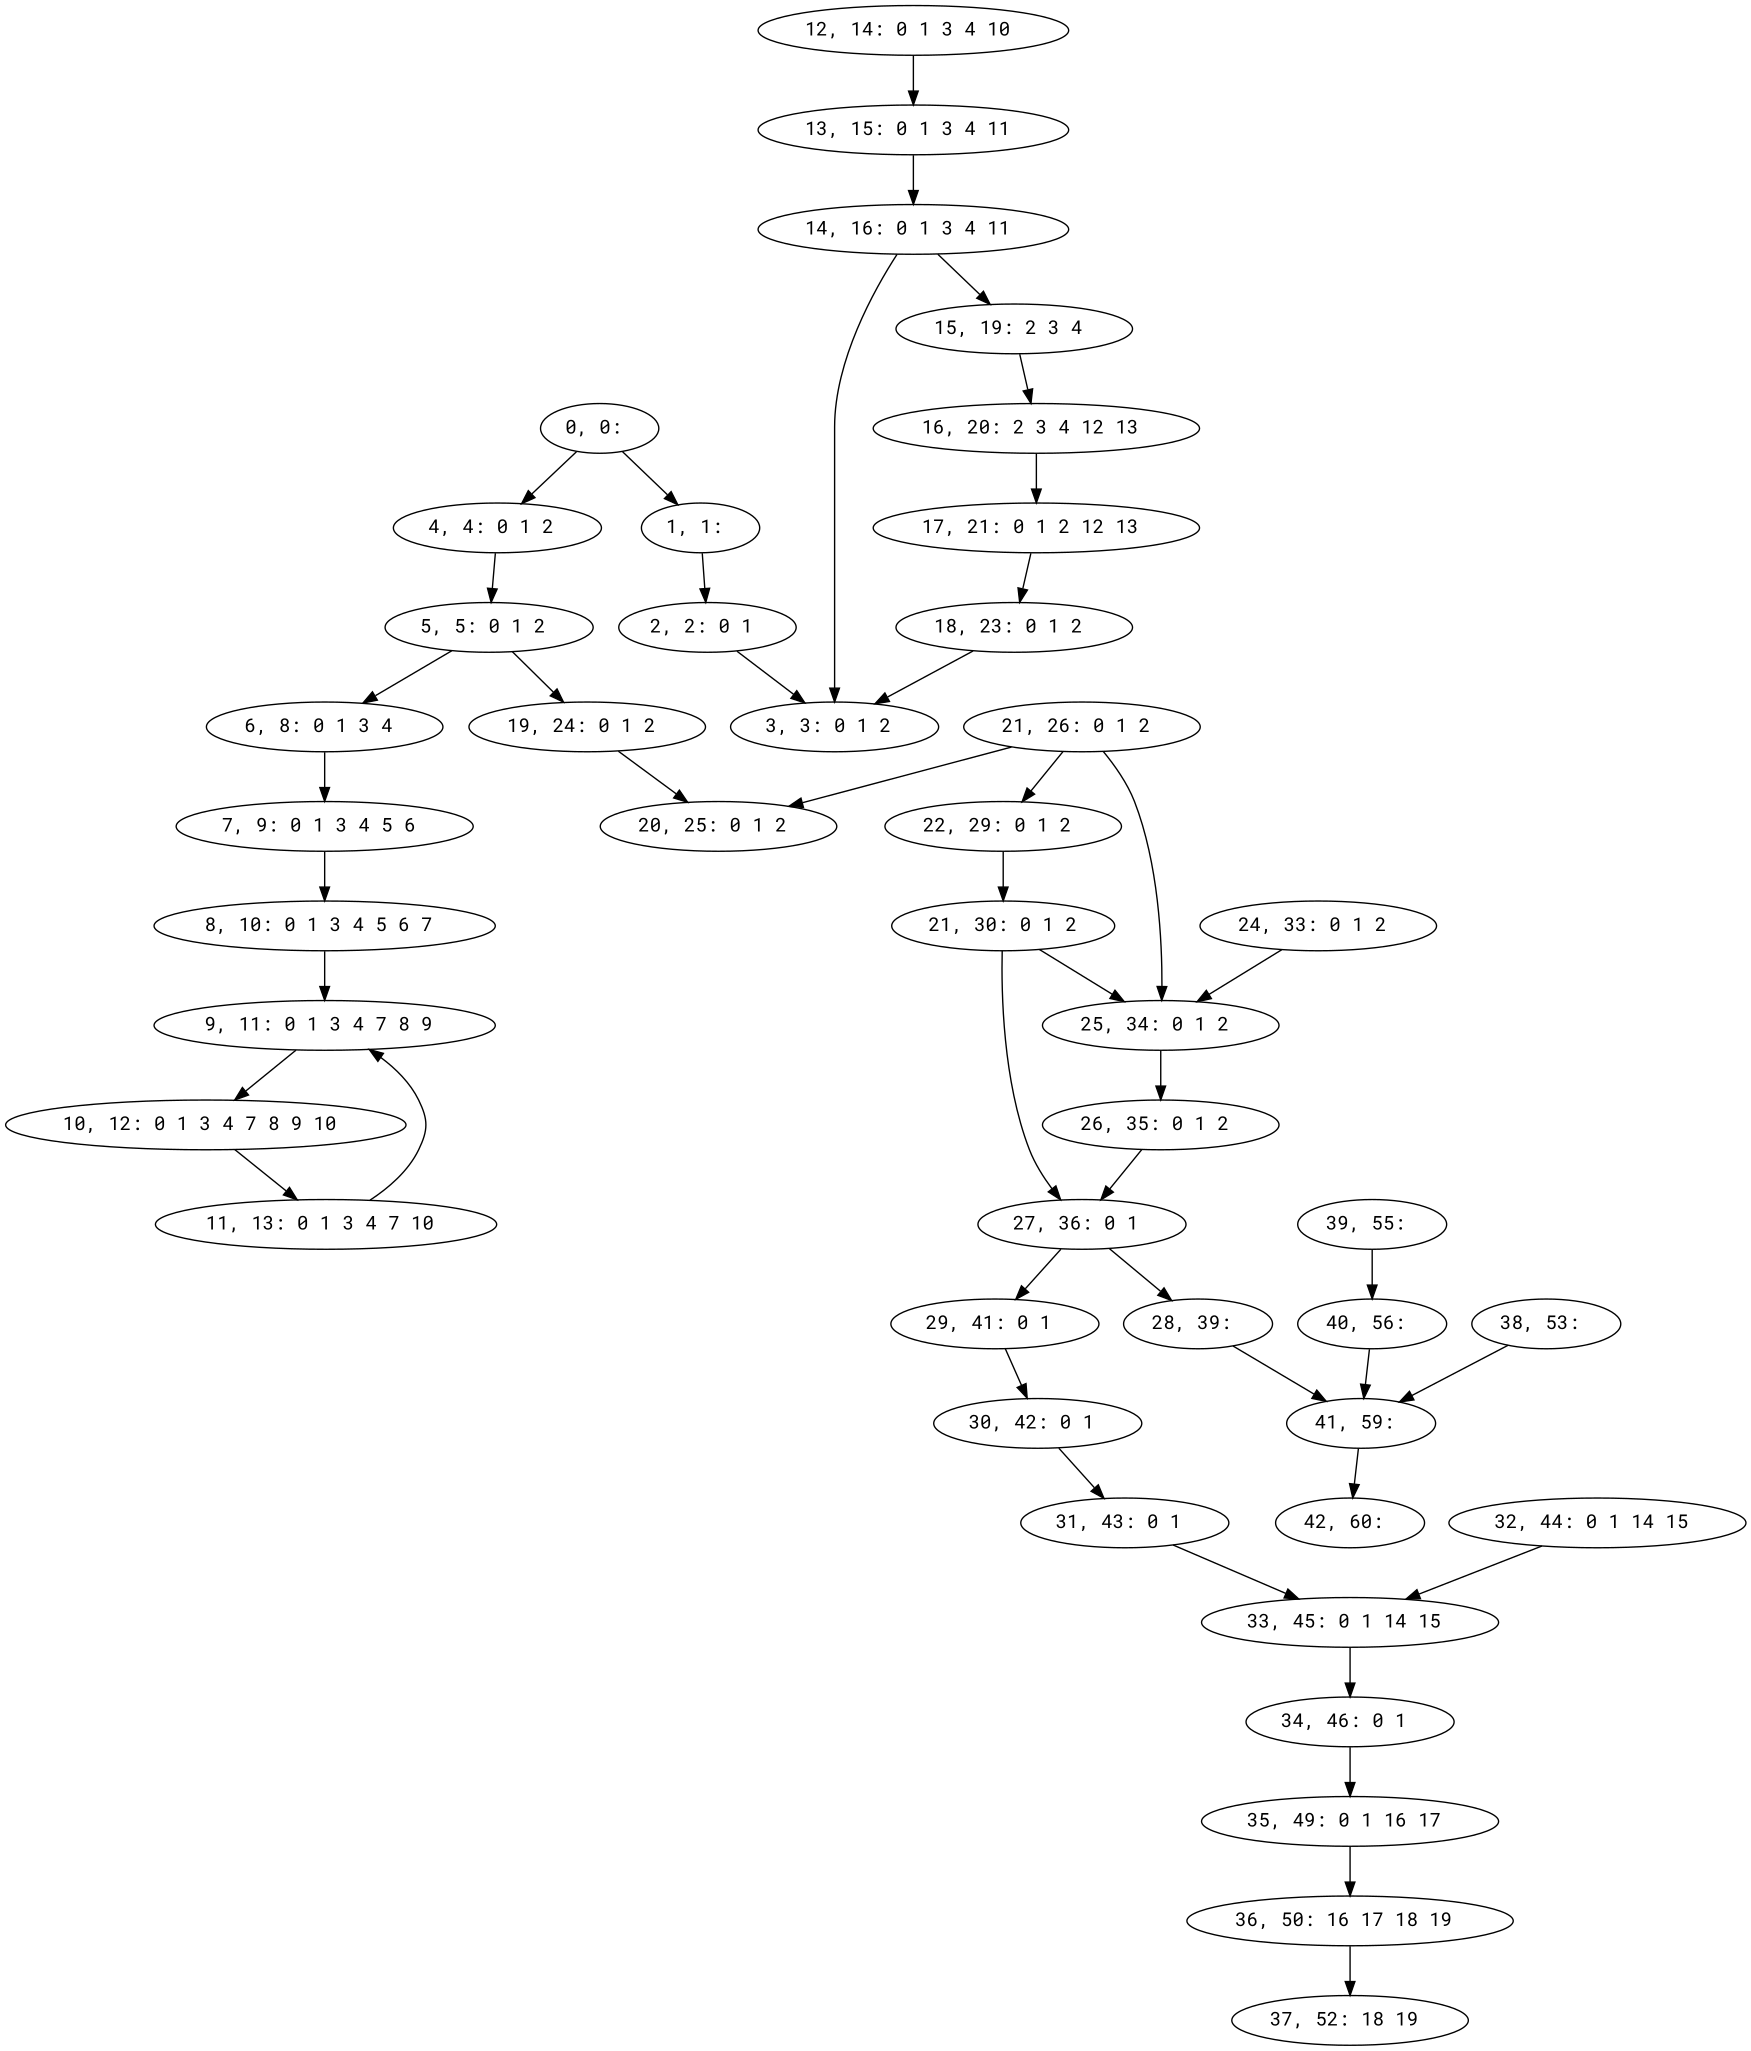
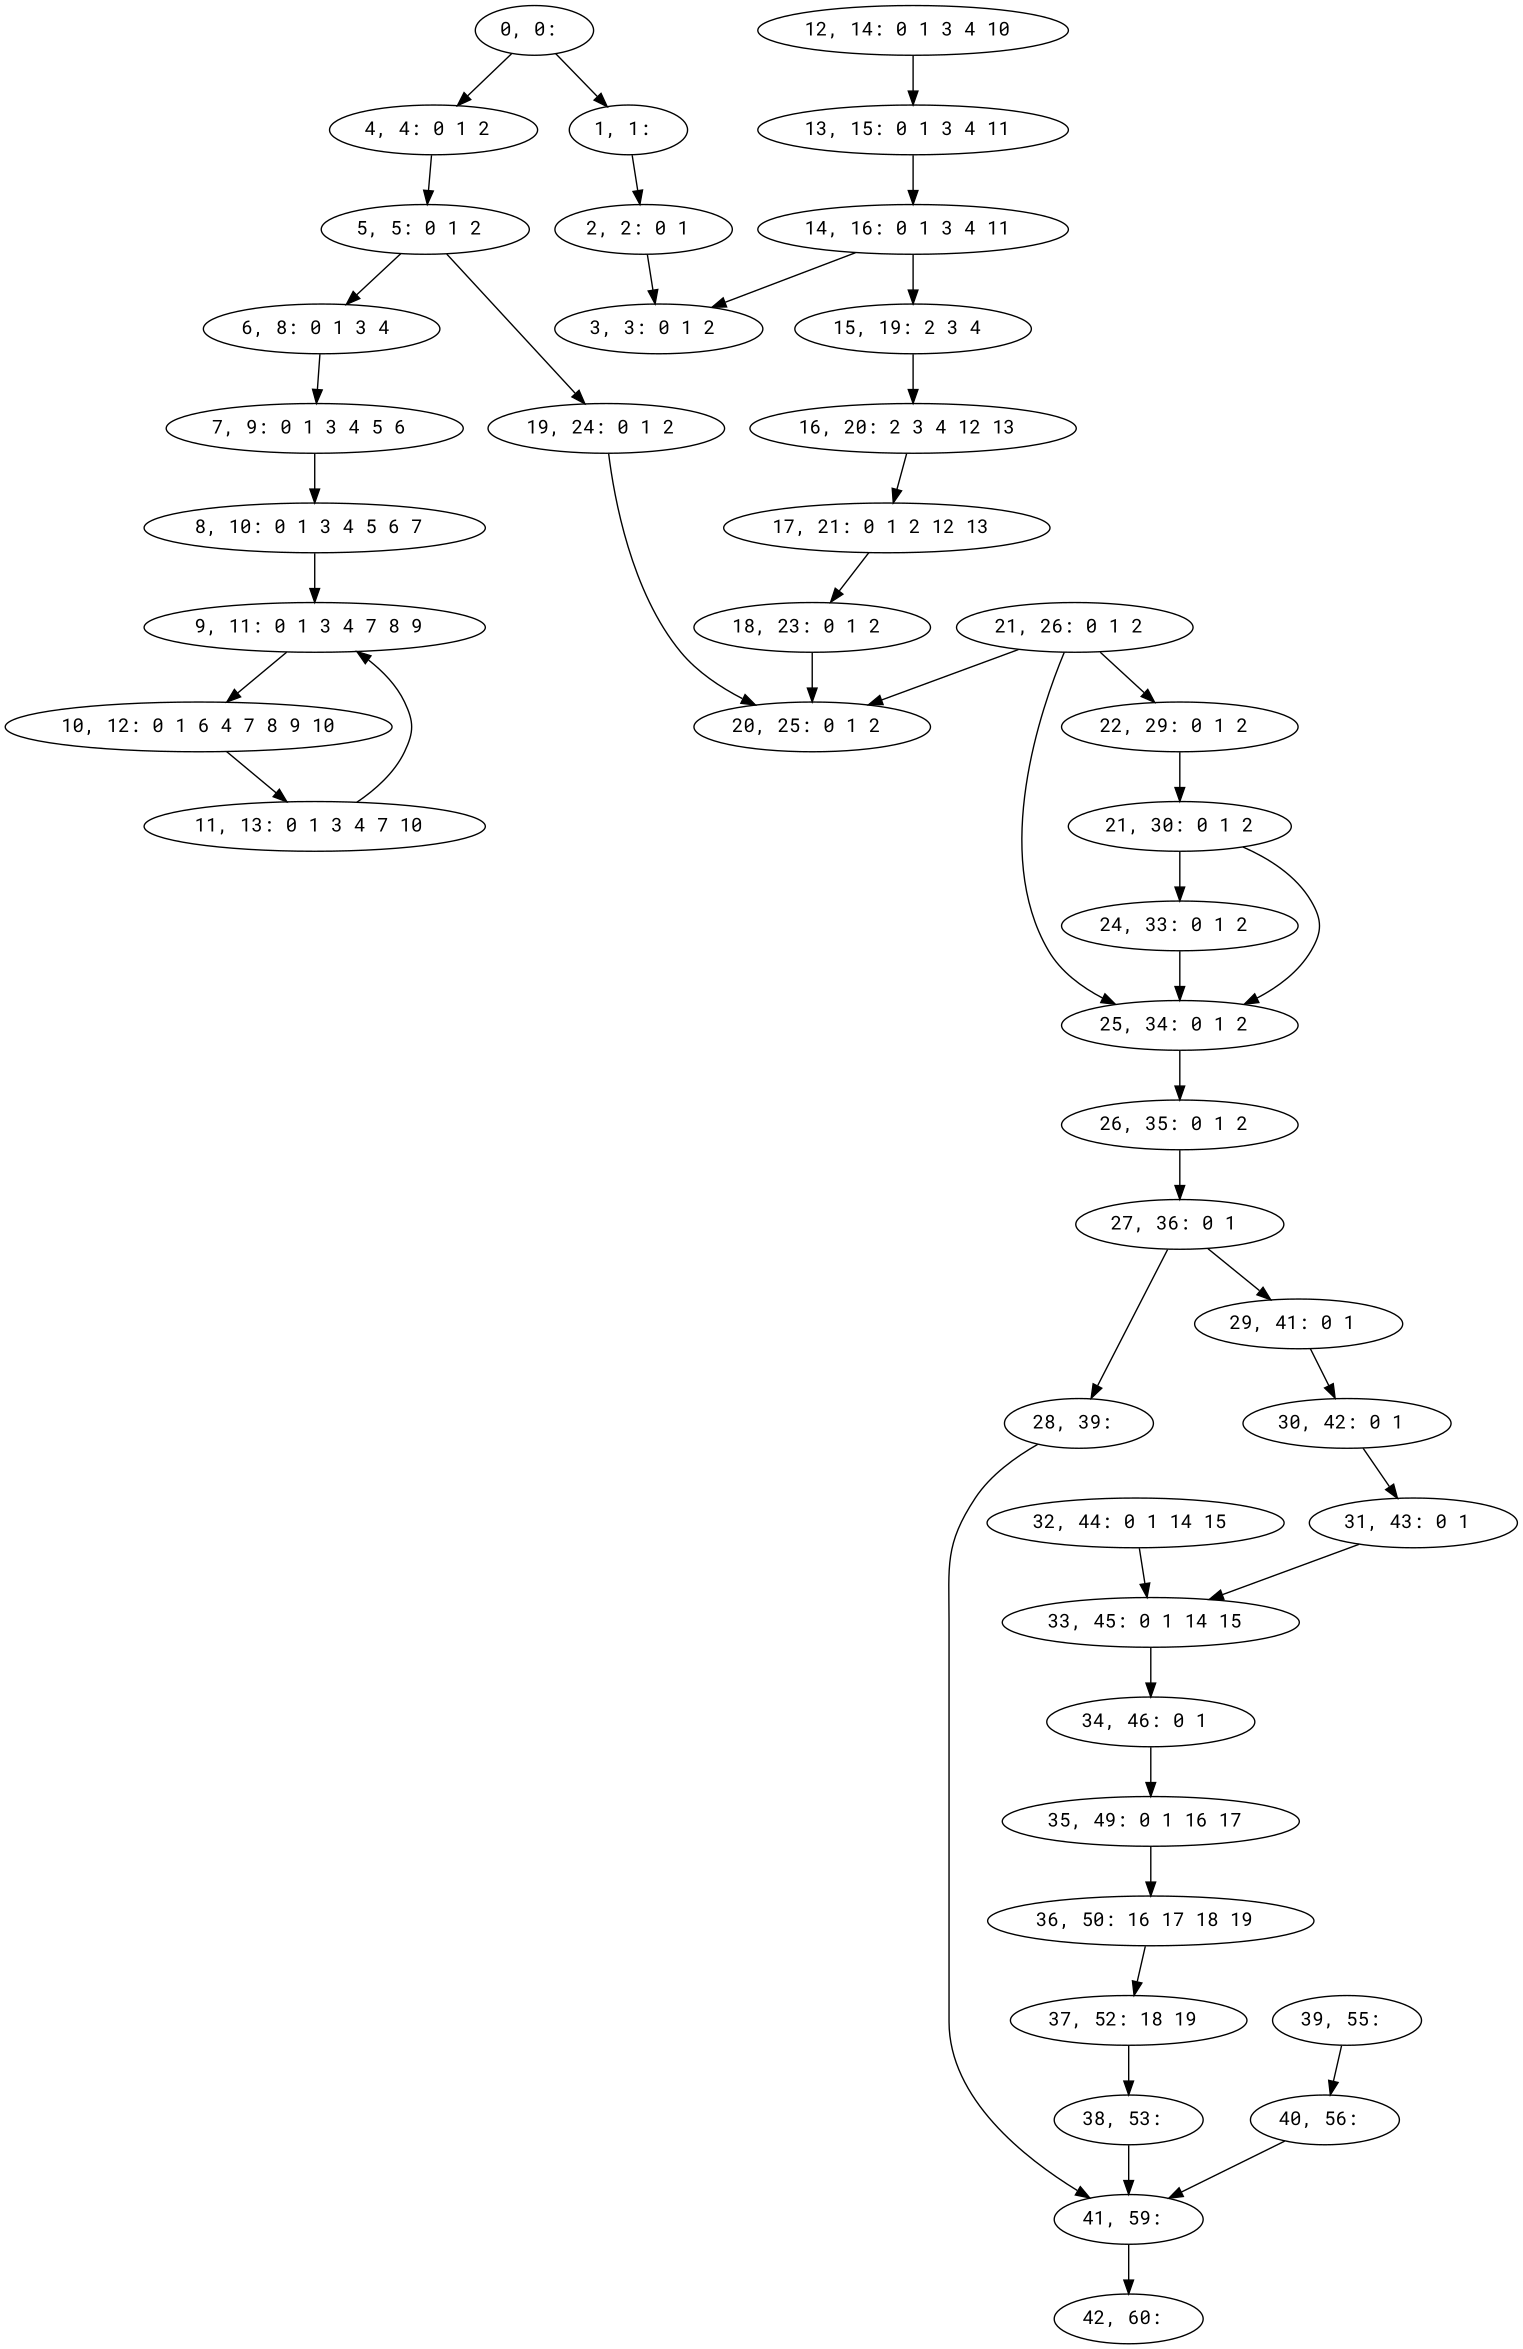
edge "18, 23: 0 1 2" -> "3, 3: 0 1 2": now "18, 23: 0 1 2" -> "20, 25: 0 1 2"
edge "21, 30: 0 1 2" -> "27, 36: 0 1": now "21, 30: 0 1 2" -> "24, 33: 0 1 2"
node "10, 12: 0 1 3 4 7 8 9 10": label "10, 12: 0 1 3 4 7 8 9 10" -> "10, 12: 0 1 6 4 7 8 9 10"
edge "37, 52: 18 19" -> "38, 53:": added
